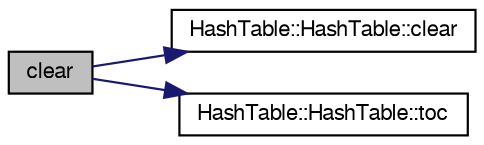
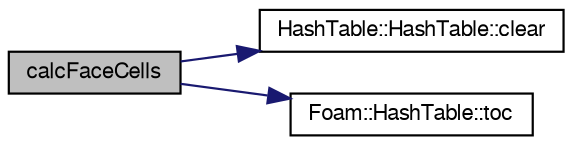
node "clear": label "clear" -> "calcFaceCells"
node "HashTable::HashTable::toc": label "HashTable::HashTable::toc" -> "Foam::HashTable::toc"
